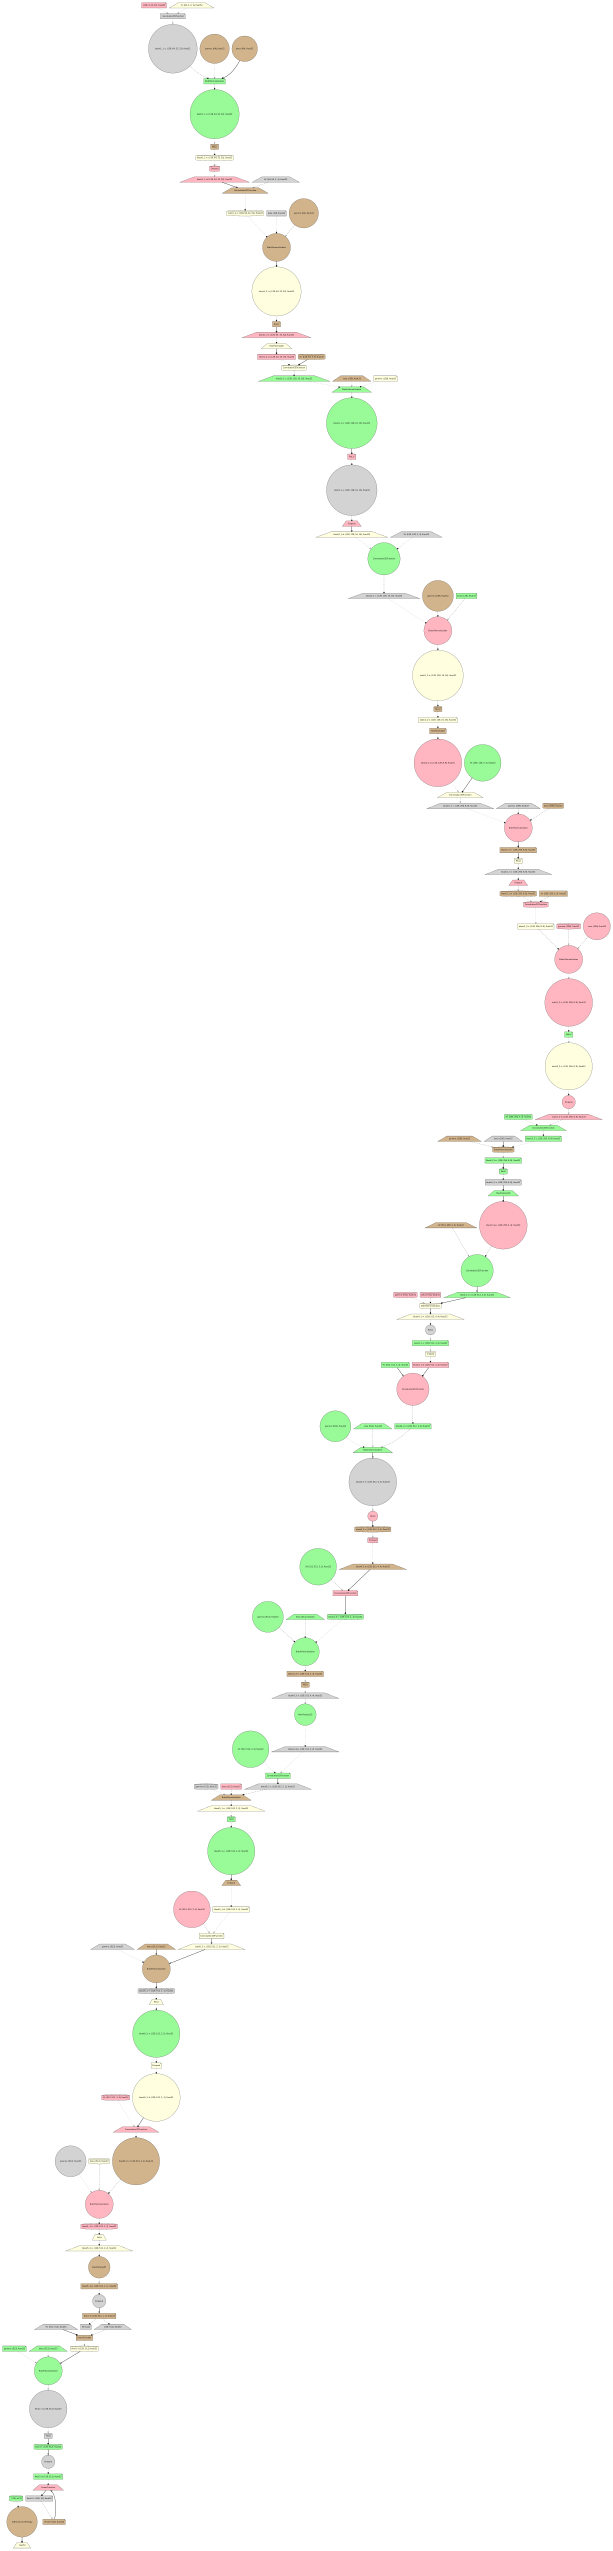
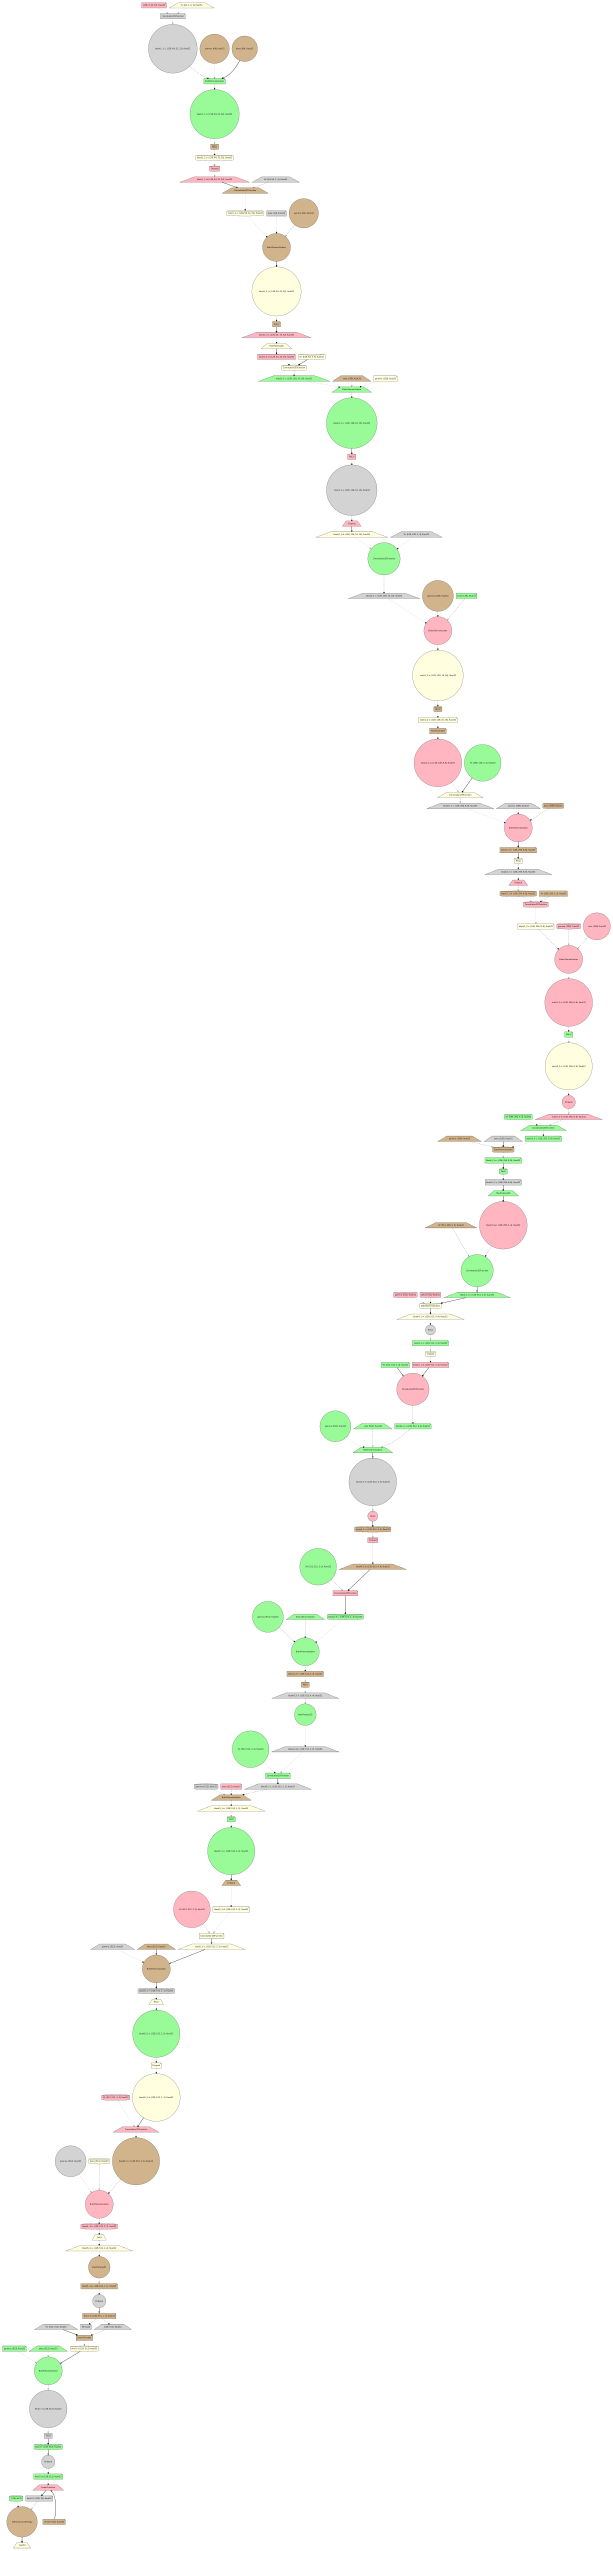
node "W: (128, 64, 3, 3), float32": fillcolor tan -> lightyellow
edge "final2-f: (128, 10), float32" -> "W: (10, 512), float32": now "final2-f: (128, 10), float32" -> "SoftmaxCrossEntropy"
